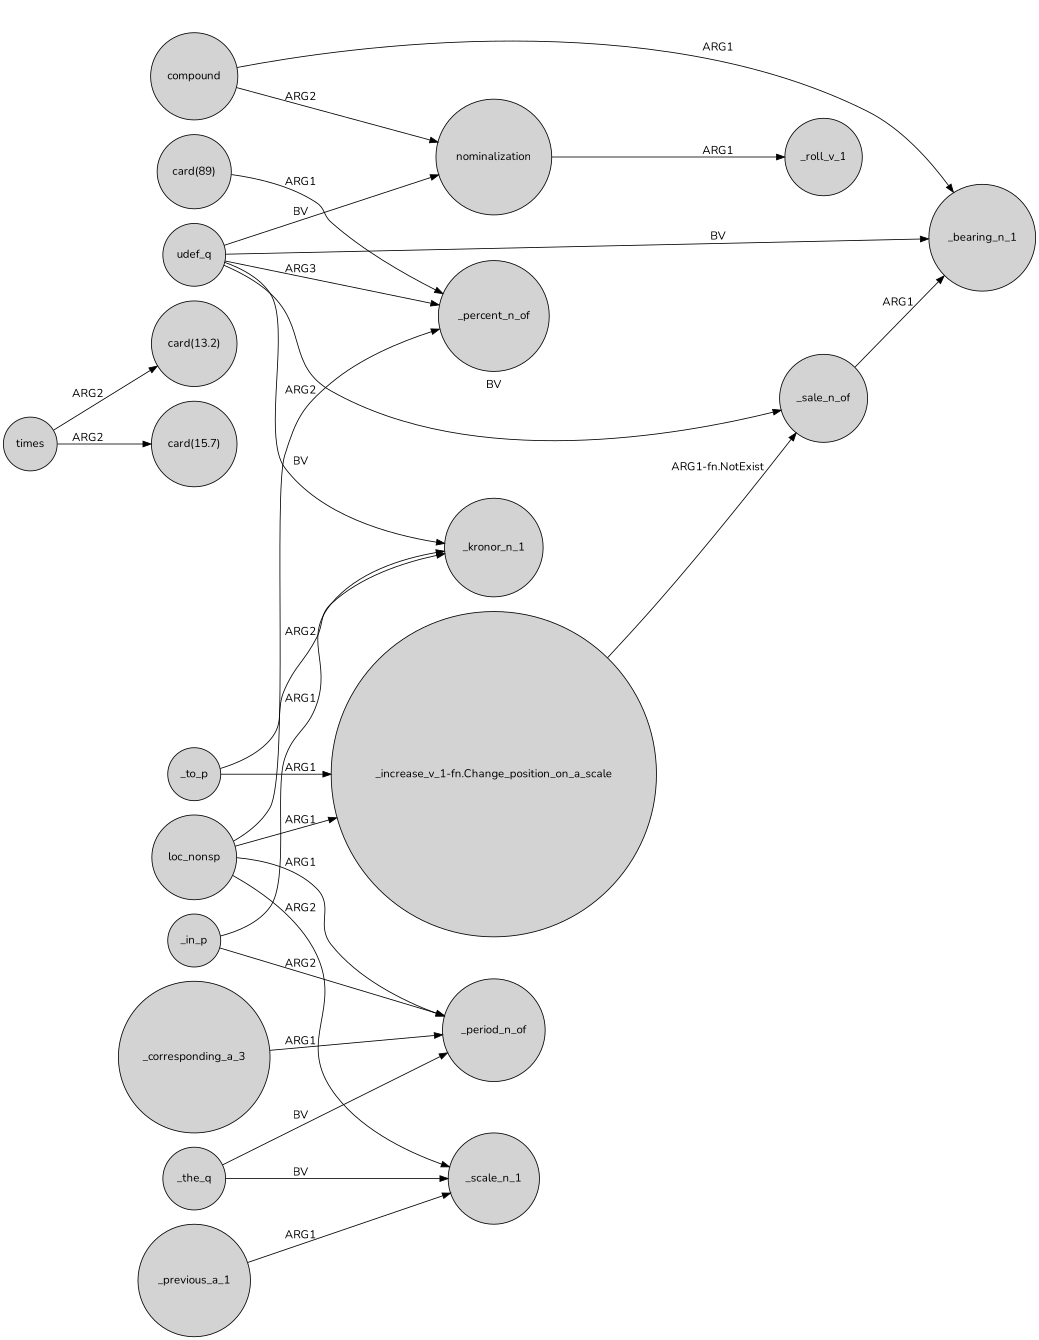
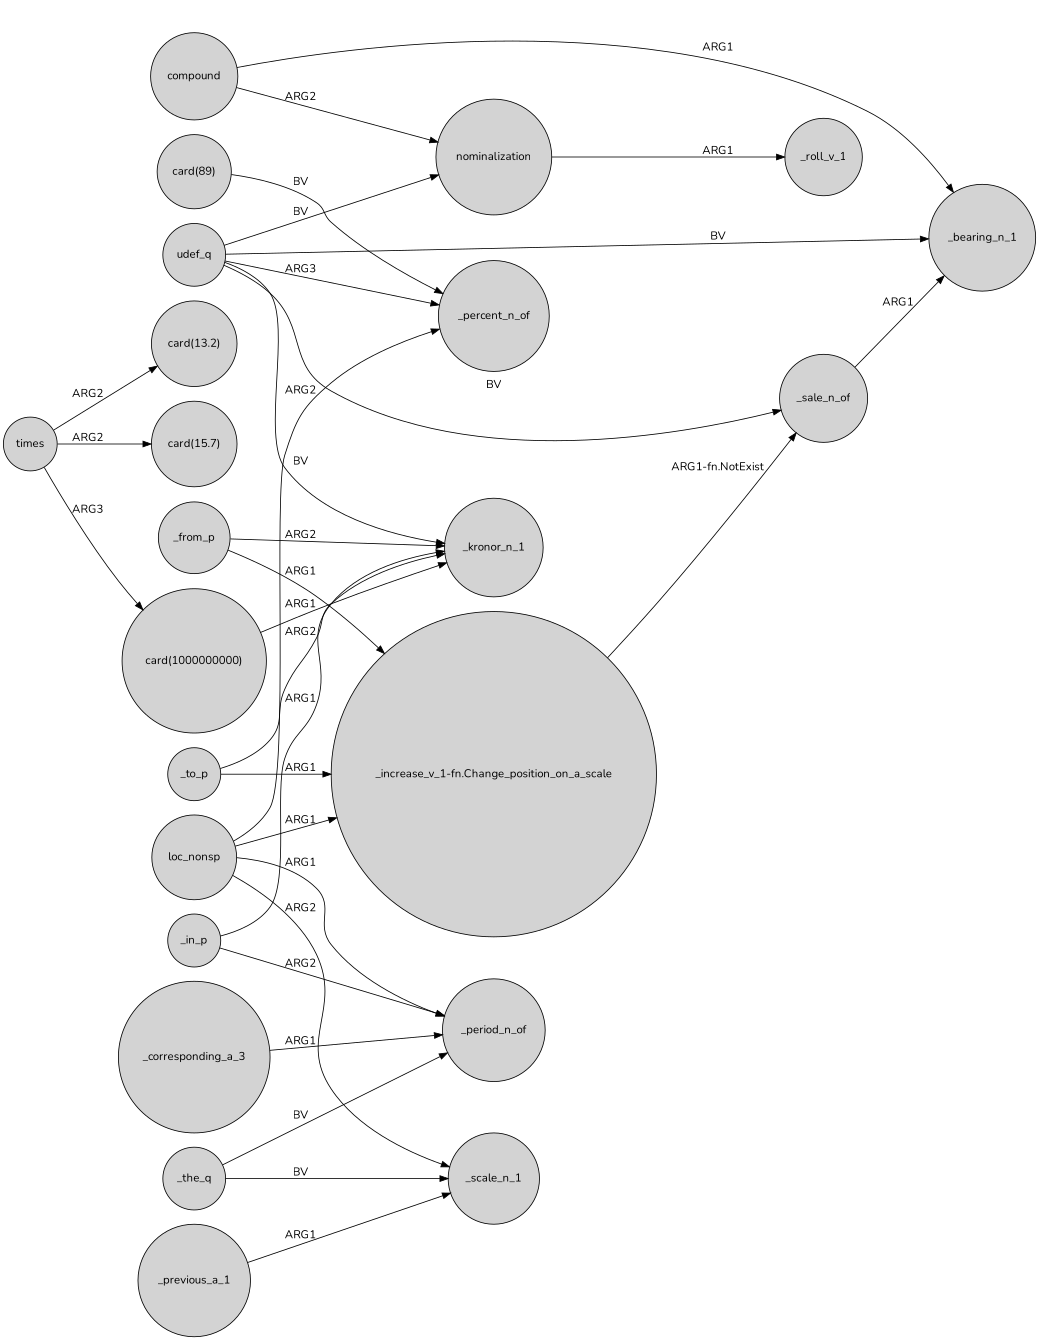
edge "card(89)" -> "_percent_n_of": label "ARG1" -> "BV"
node "_from_p": added
node "card(1000000000)": added
